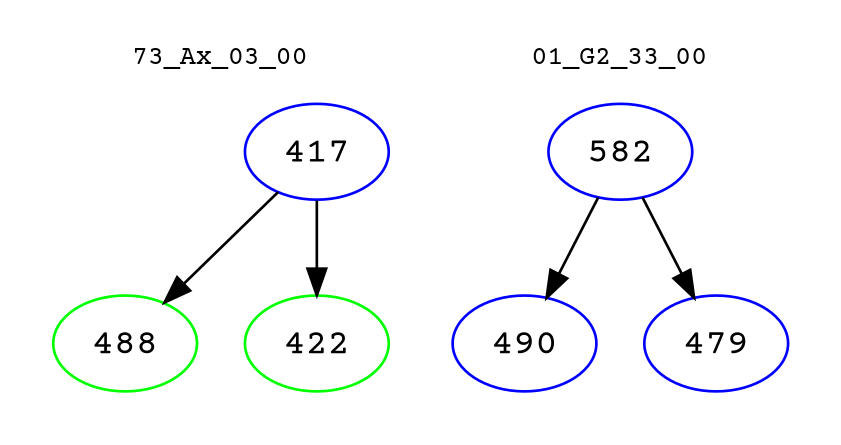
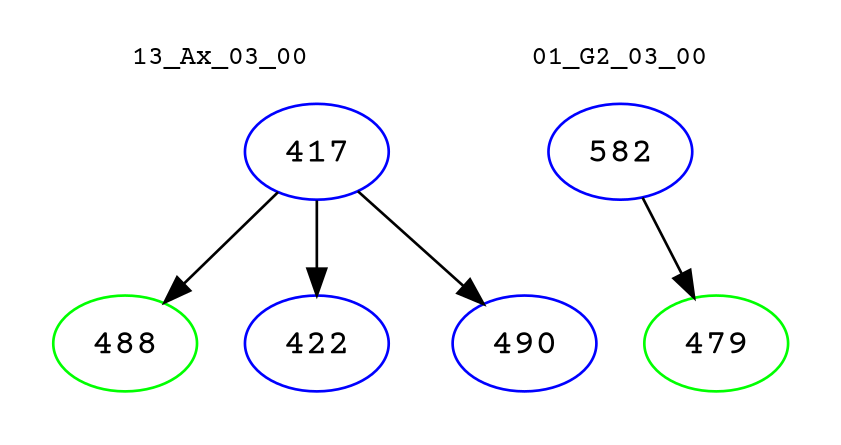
cluster "73_Ax_03_00": label "73_Ax_03_00" -> "13_Ax_03_00"
cluster "01_G2_33_00": label "01_G2_33_00" -> "01_G2_03_00"
edge "582" -> "490": now "417" -> "490"
node "422": color green -> blue
node "479": color blue -> green
